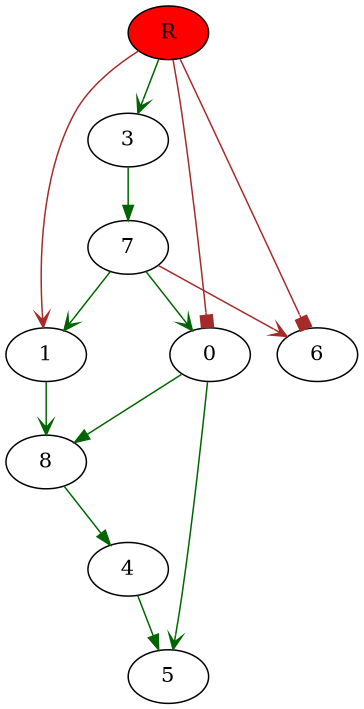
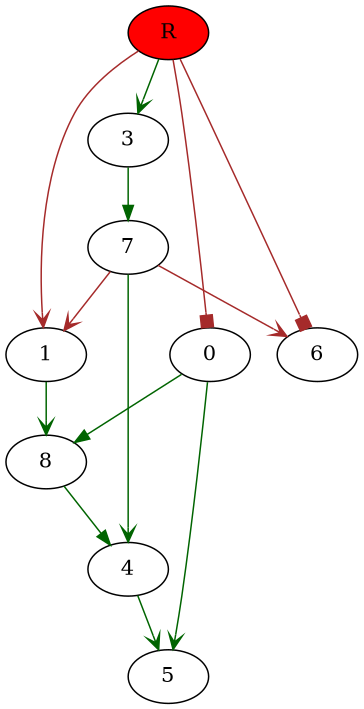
edge "7" -> "1": color darkgreen -> brown
edge "7" -> "0": now "7" -> "4"
edge "4" -> "5": arrowhead normal -> vee
